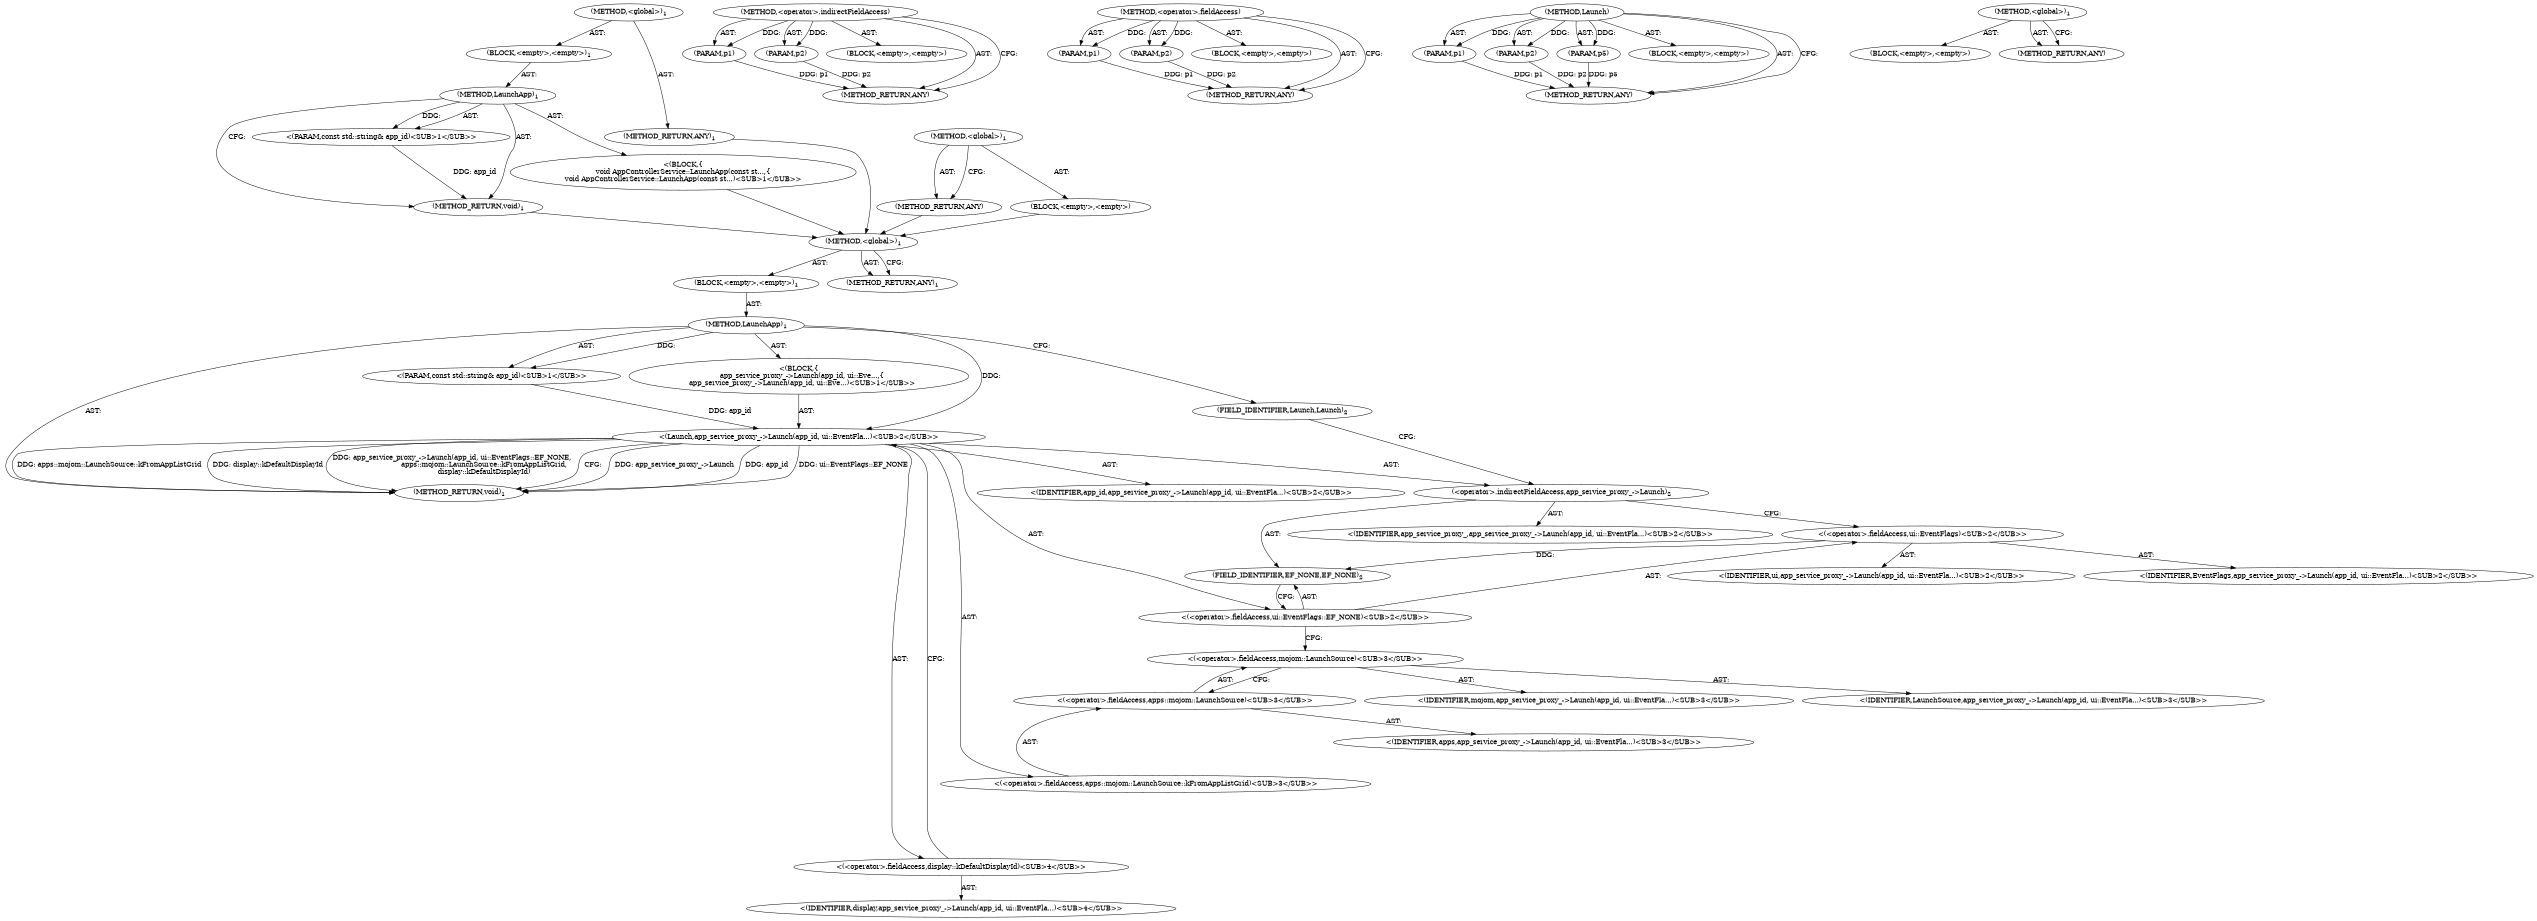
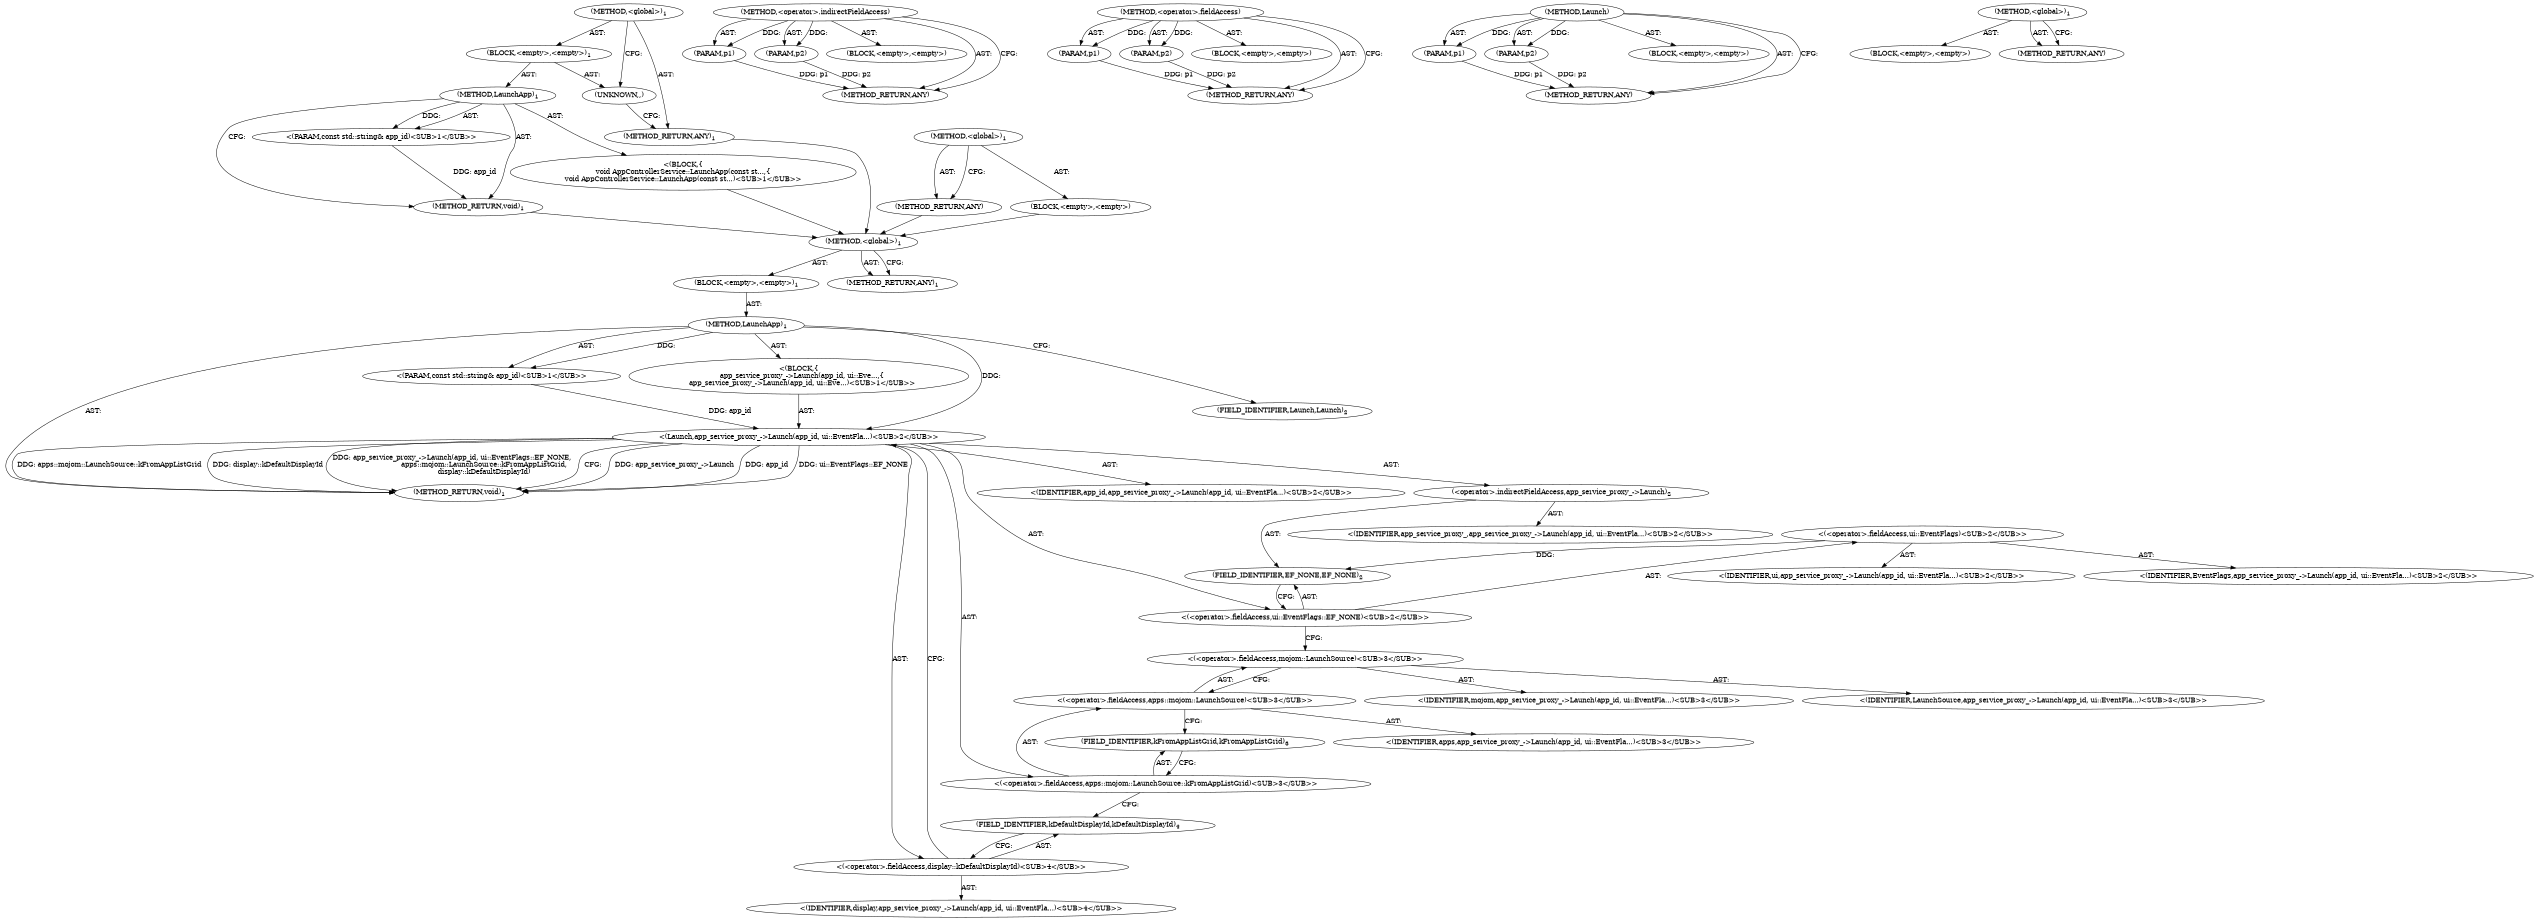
node "(PARAM,p5)": removed
node "(UNKNOWN,,)": added
edge "(FIELD_IDENTIFIER,Launch,Launch)" -> "(<operator>.indirectFieldAccess,app_service_proxy_->Launch)": removed, label "CFG:"
edge "(<operator>.indirectFieldAccess,app_service_proxy_->Launch)" -> "<(<operator>.fieldAccess,ui::EventFlags)<SUB>2</SUB>>": removed, label "CFG:"
node "(FIELD_IDENTIFIER,kFromAppListGrid,kFromAppListGrid)": added
node "(FIELD_IDENTIFIER,kDefaultDisplayId,kDefaultDisplayId)": added
